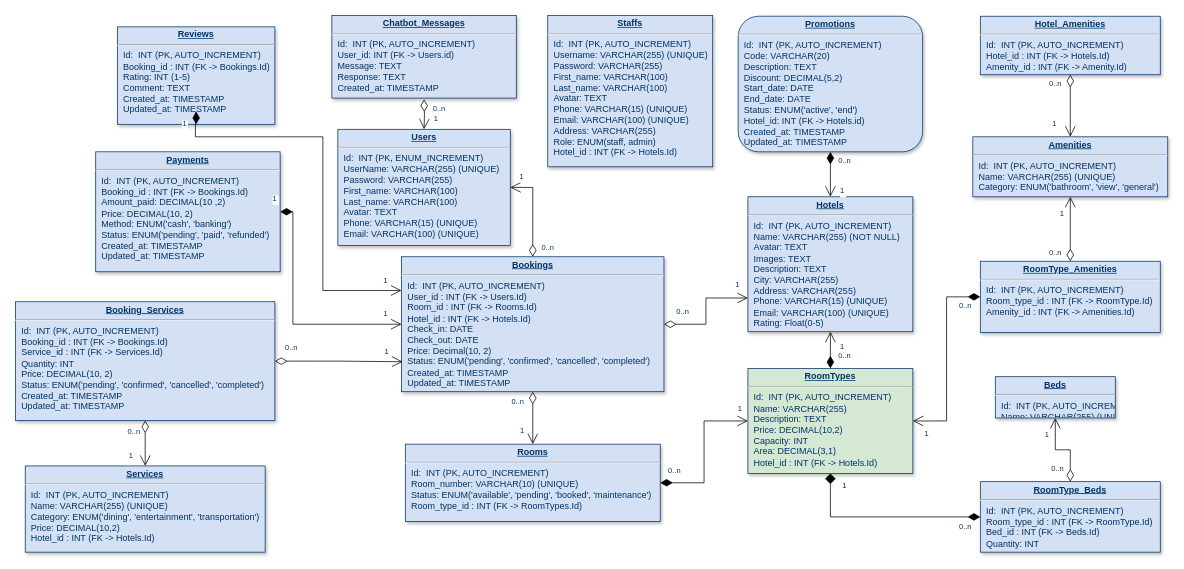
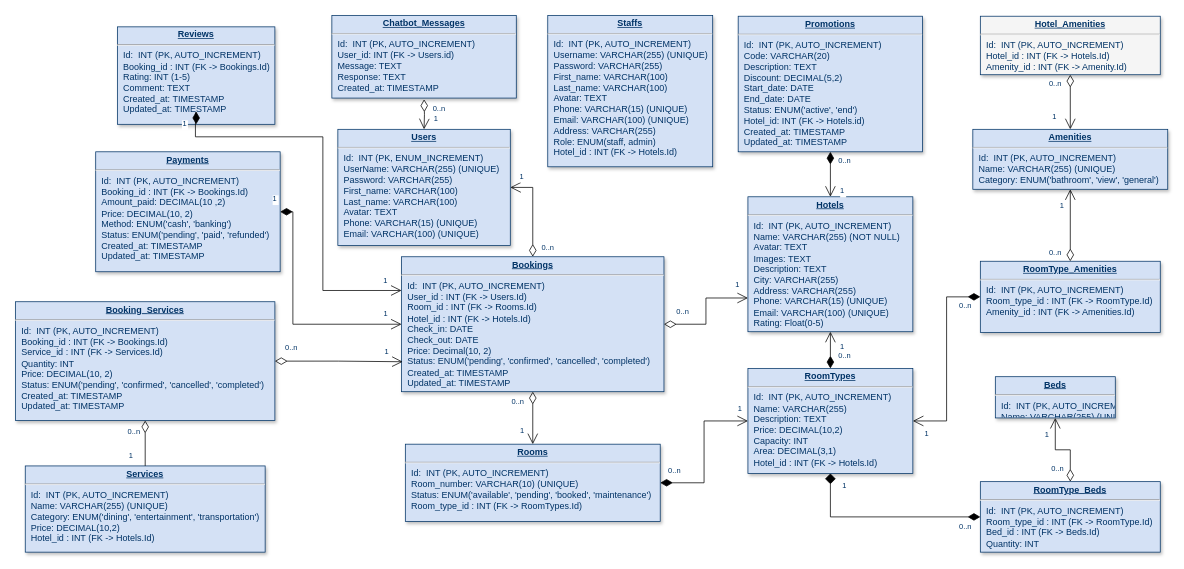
node "Hotel_Amenities Id: INT (PK, AUTO_INCREMENT) Hotel_id : INT (FK -> Hotels.Id) Amenity_id : INT (FK -> Amenity.Id)": fillcolor #d4e1f5 -> #f5f5f5
node "Promotions Id: INT (PK, AUTO_INCREMENT) Code: VARCHAR(20) Description: TEXT Discount: DECIMAL(5,2) Start_date: DATE End_date: DATE Status: ENUM('active', 'end') Hotel_id: INT (FK -> Hotels.id) Created_at: TIMESTAMP Updated_at: TIMESTAMP": shape rounded rectangle -> rectangle
node "Amenities Id: INT (PK, AUTO_INCREMENT) Name: VARCHAR(255) (UNIQUE) Category: ENUM('bathroom', 'view', 'general')": moved (1071, 167) -> (1071, 159)
node "RoomTypes Id: INT (PK, AUTO_INCREMENT) Name: VARCHAR(255) Description: TEXT Price: DECIMAL(10,2) Capacity: INT Area: DECIMAL(3,1) Hotel_id : INT (FK -> Hotels.Id)": fillcolor #d5e8d4 -> #d4e1f5
edge "Booking_Services Id: INT (PK, AUTO_INCREMENT) Booking_id : INT (FK -> Bookings.Id) Service_id : INT (FK -> Services.Id) Quantity: INT Price: DECIMAL(10, 2) Status: ENUM('pending', 'confirmed', 'cancelled', 'completed') Created_at: TIMESTAMP Updated_at: TIMESTAMP" -- "Services Id: INT (PK, AUTO_INCREMENT) Name: VARCHAR(255) (UNIQUE) Category: ENUM('dining', 'entertainment', 'transportation') Price: DECIMAL(10,2) Hotel_id : INT (FK -> Hotels.Id)": arrowhead open -> none
